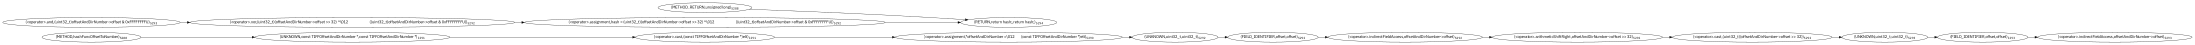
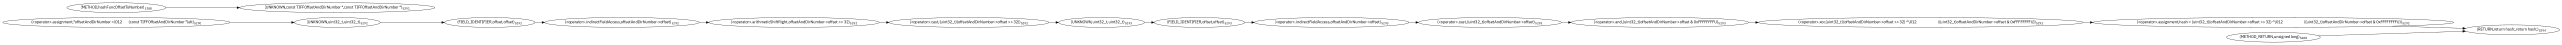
node "(<operator>.cast,(uint32_t)offsetAndDirNumber->offset)": added
node "(<operator>.cast,(const TIFFOffsetAndDirNumber *)elt)": removed
